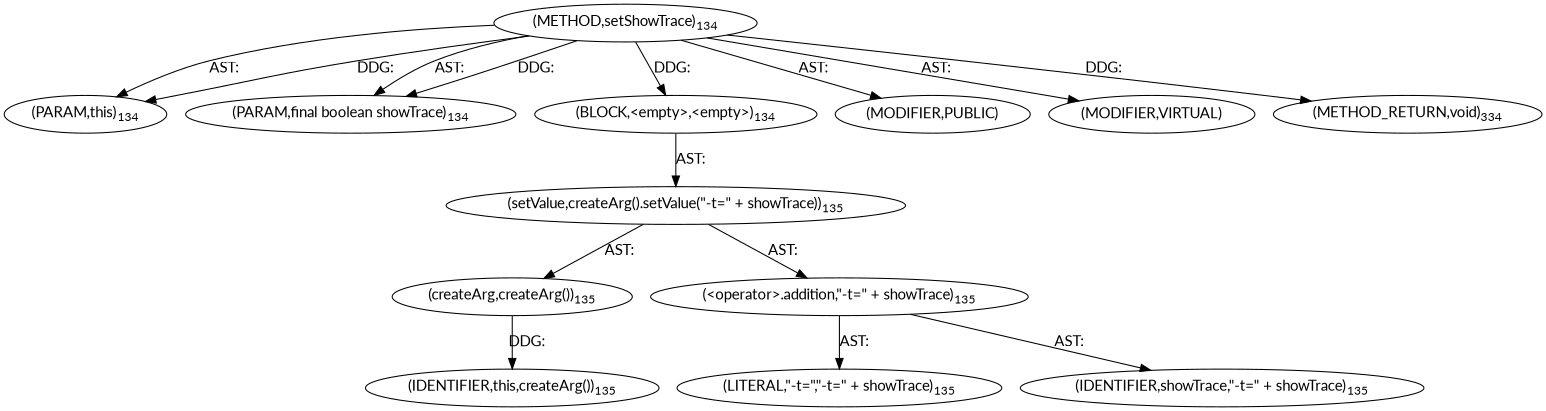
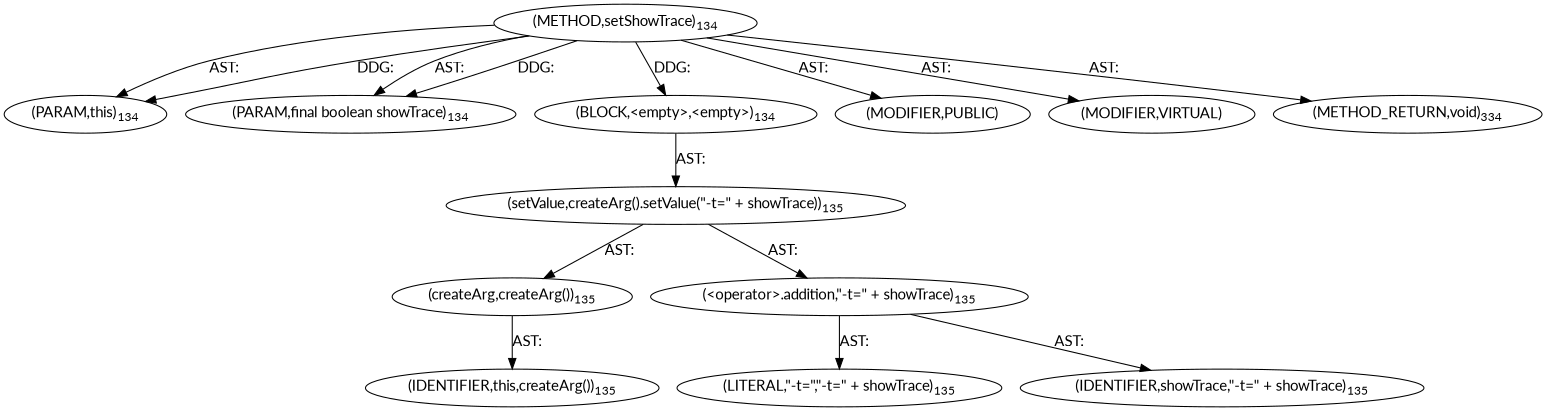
edge "(METHOD,setShowTrace)" -> "(METHOD_RETURN,void)": label "DDG: " -> "AST: "
edge "(createArg,createArg())" -> "(IDENTIFIER,this,createArg())": label "DDG: " -> "AST: "
